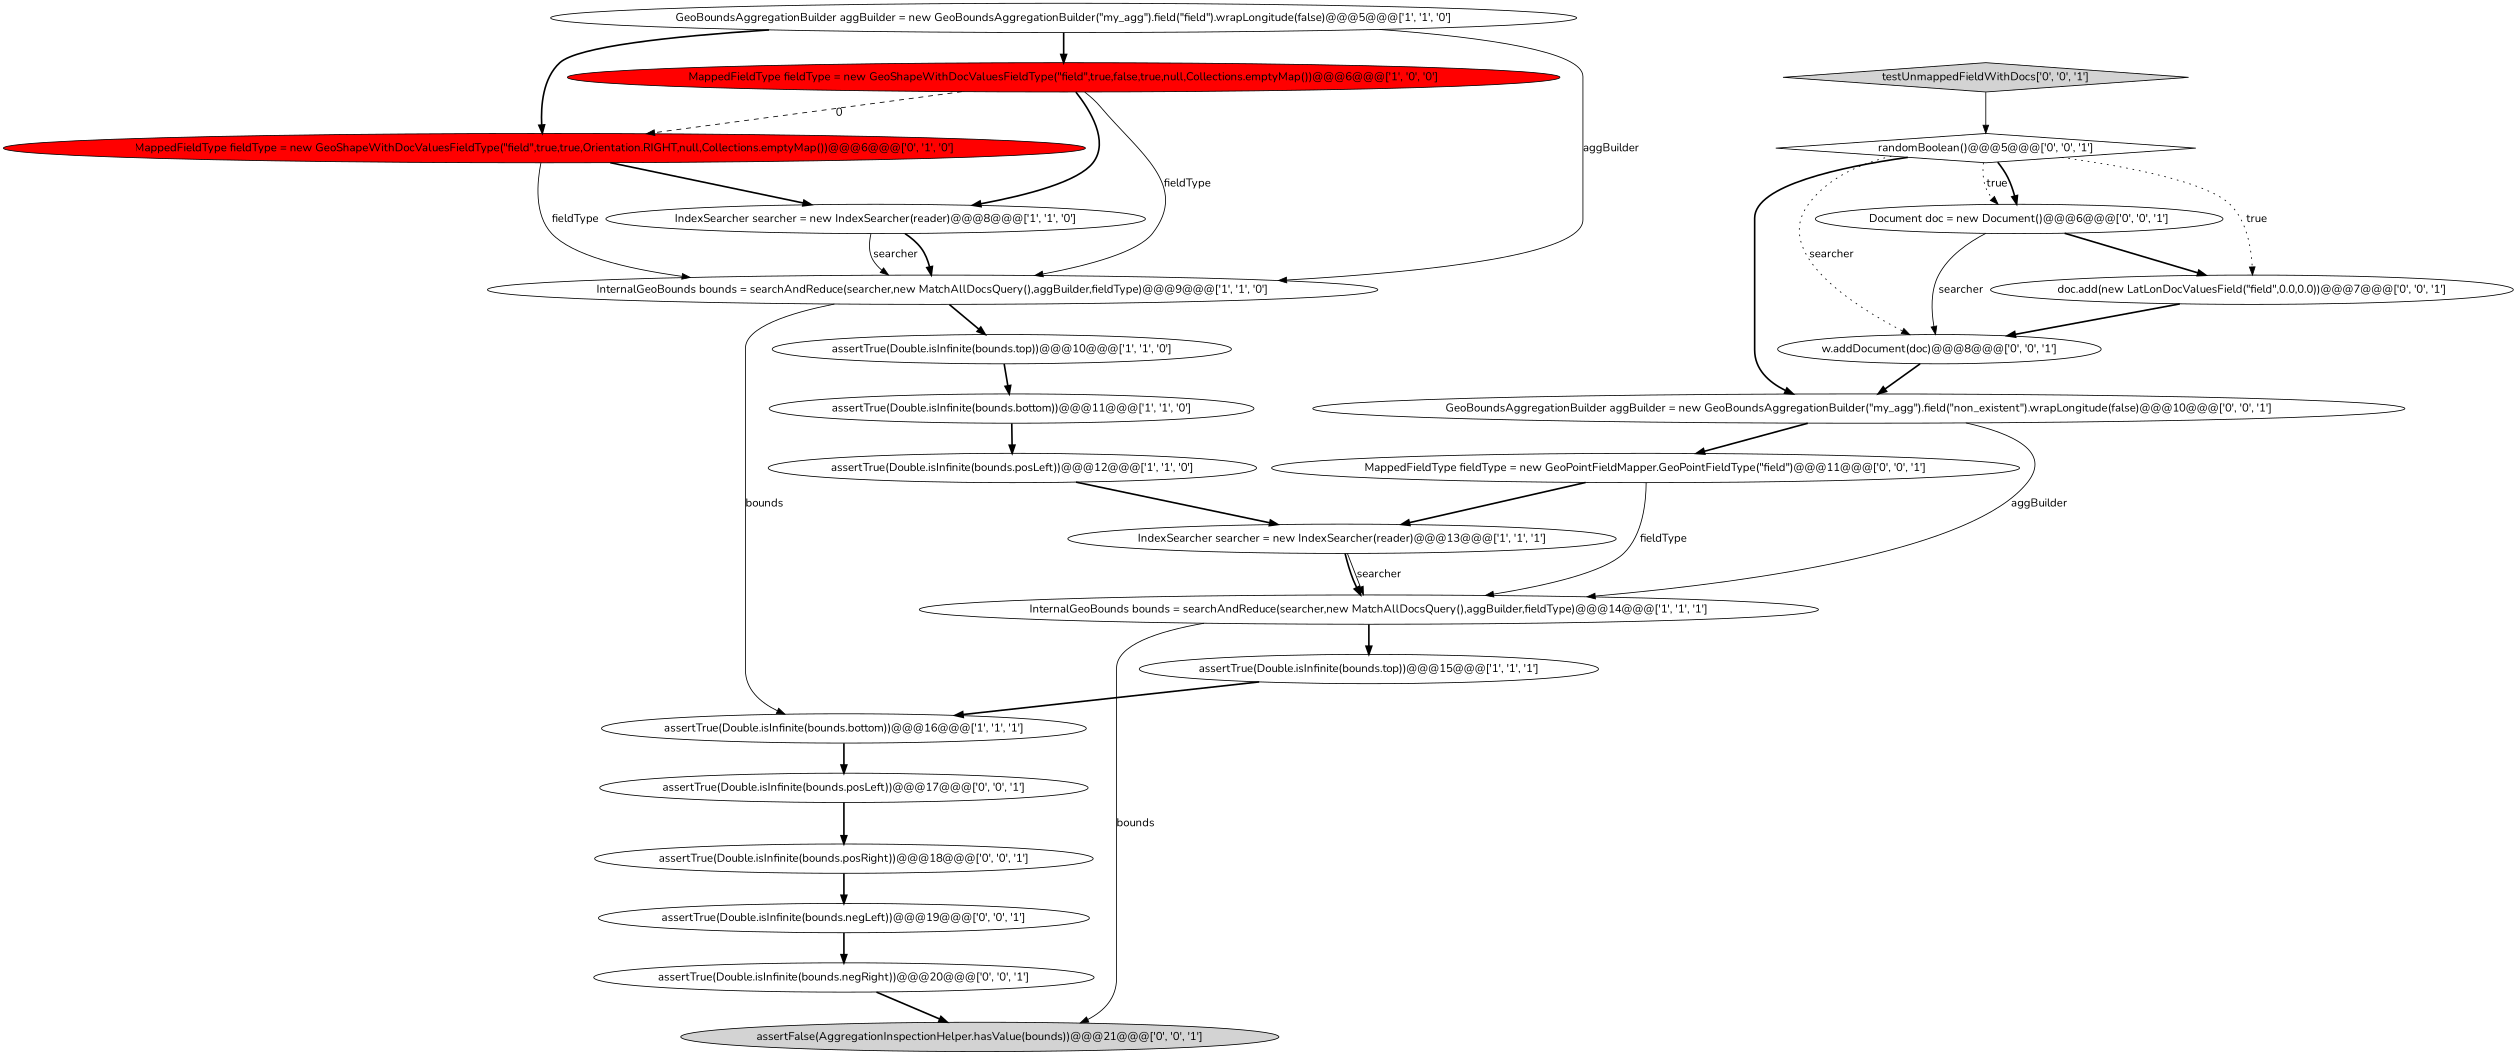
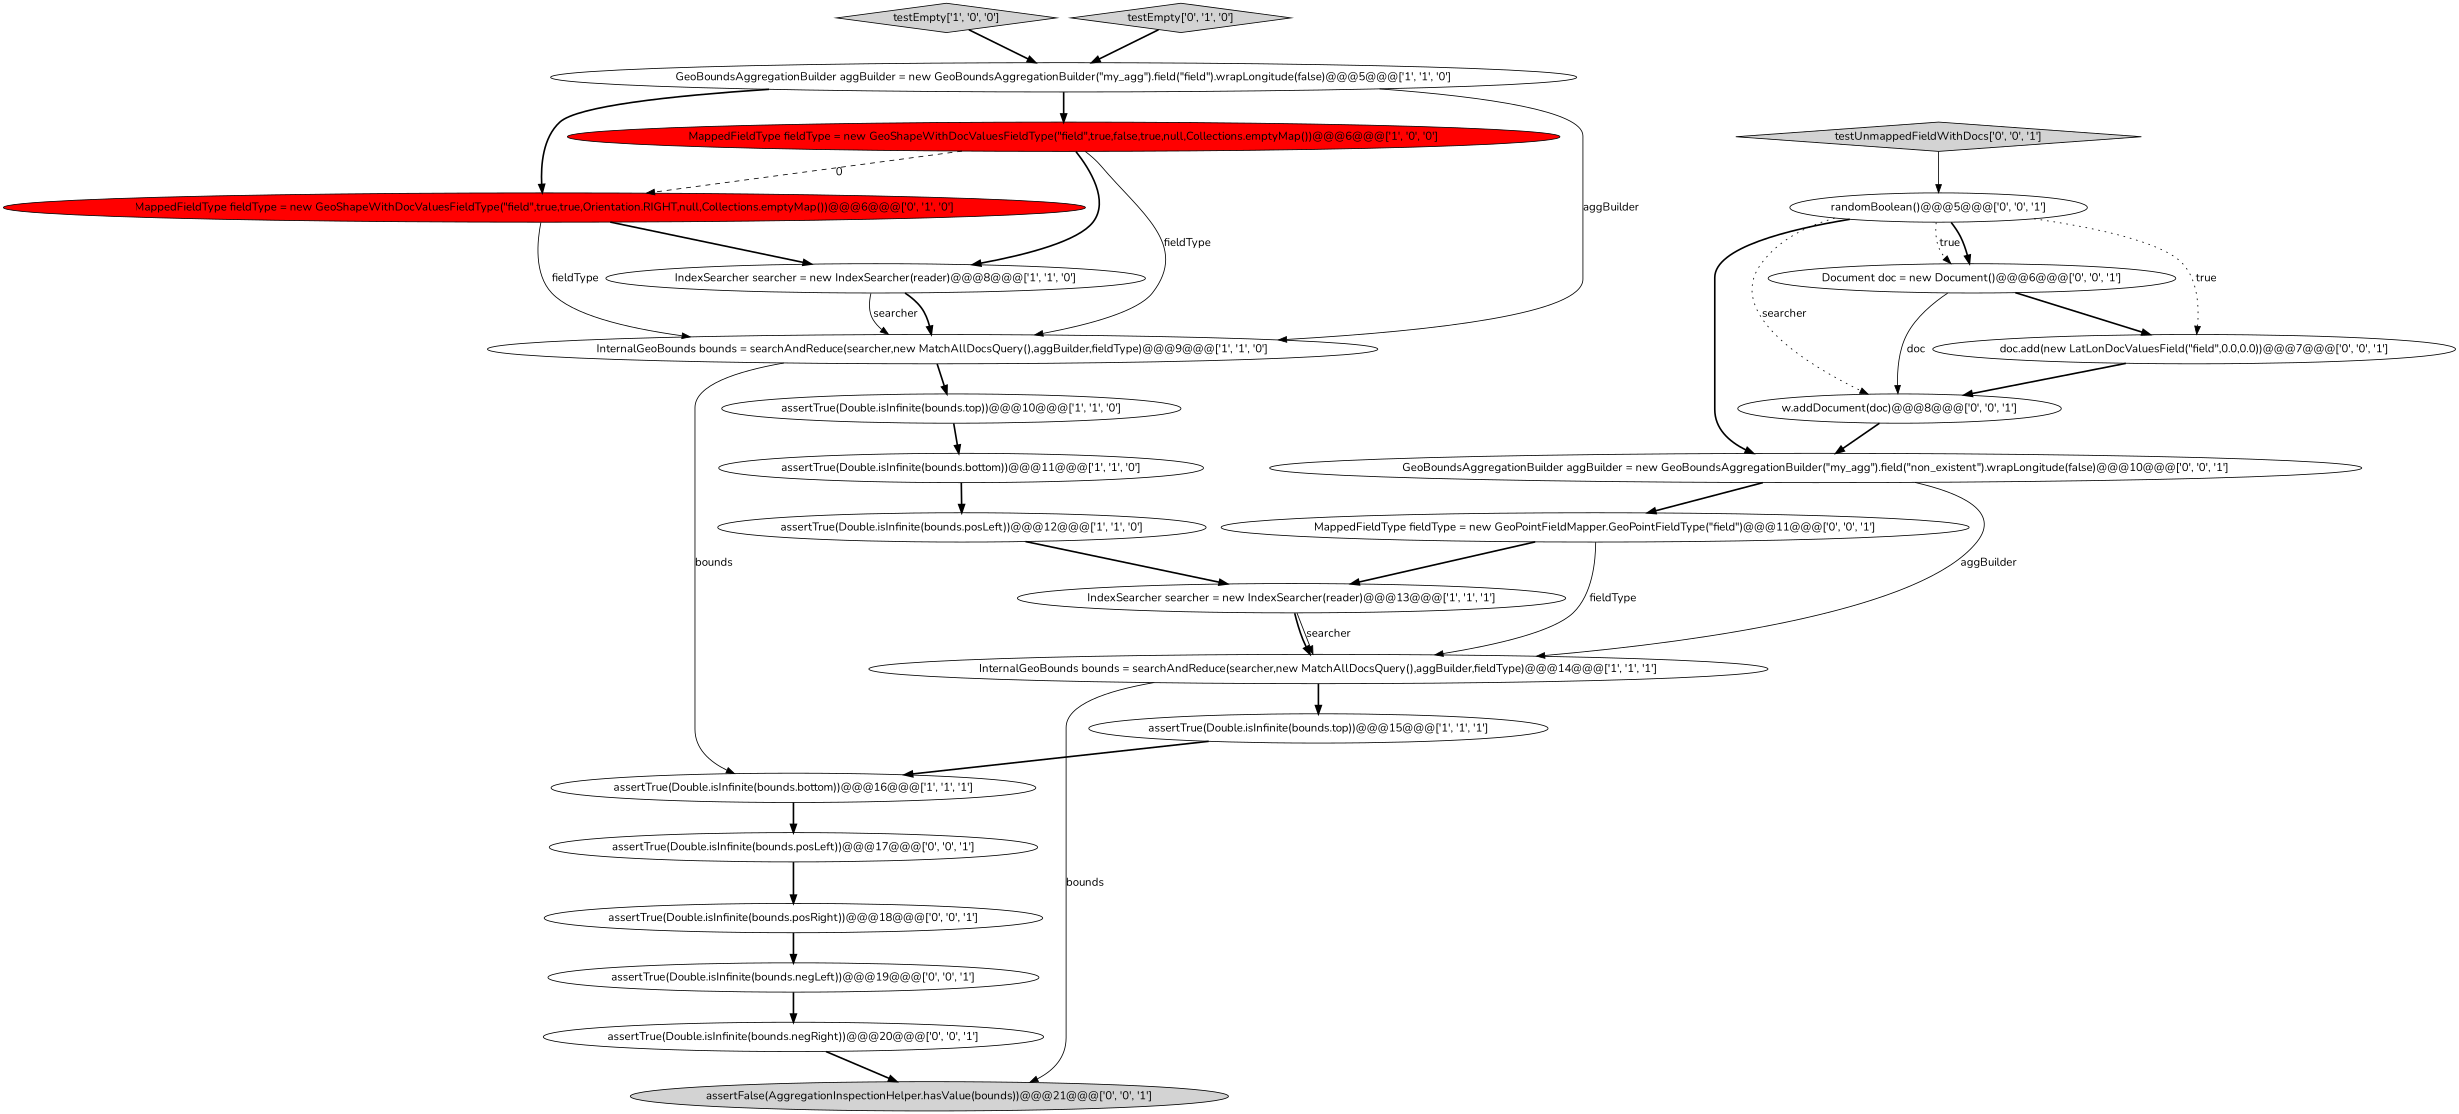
node "testEmpty['1', '0', '0']": added
node "testEmpty['0', '1', '0']": added
node "randomBoolean()@@@5@@@['0', '0', '1']": shape diamond -> ellipse
edge "Document doc = new Document()@@@6@@@['0', '0', '1']" -> "w.addDocument(doc)@@@8@@@['0', '0', '1']": label "searcher" -> "doc"
